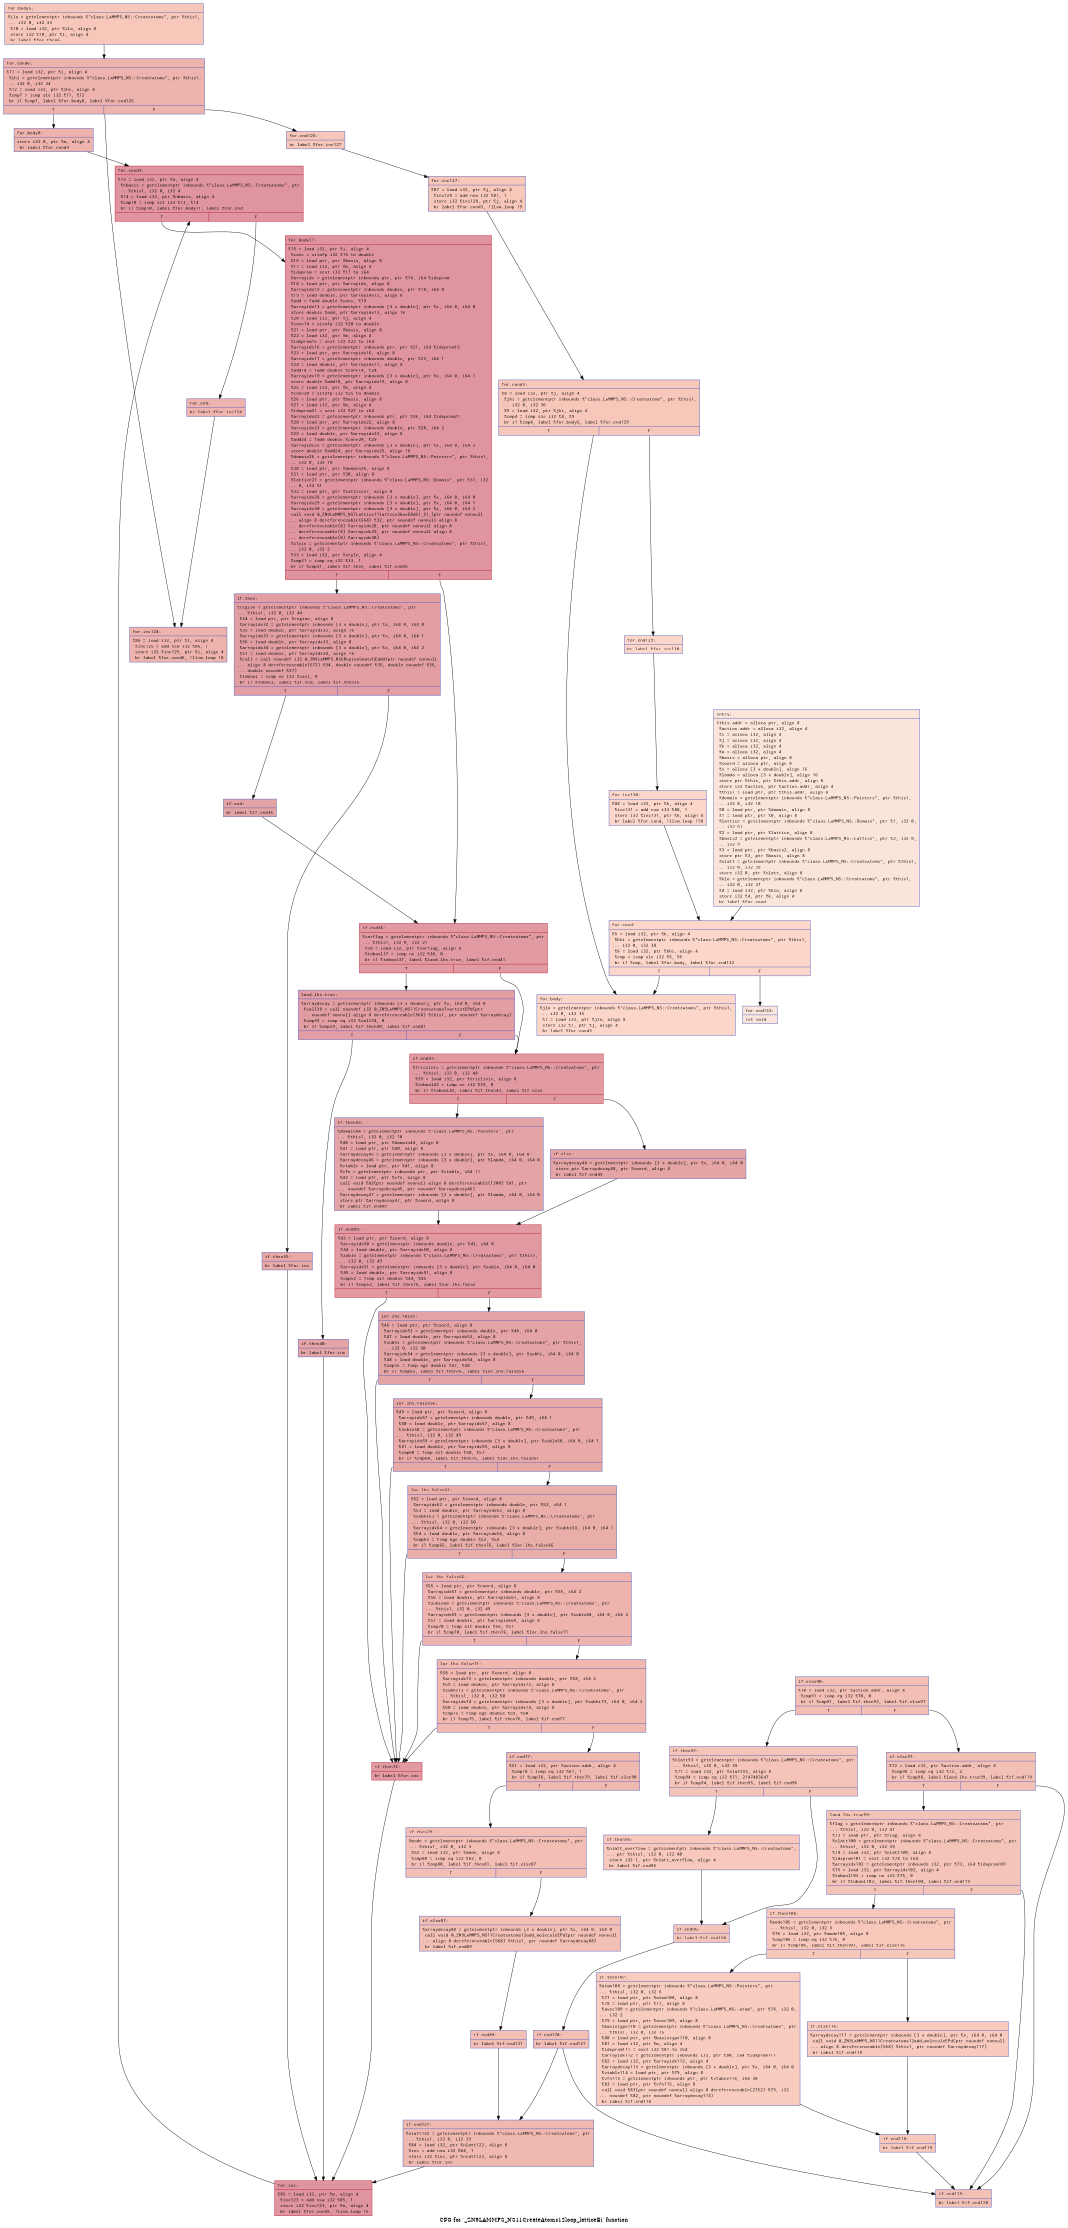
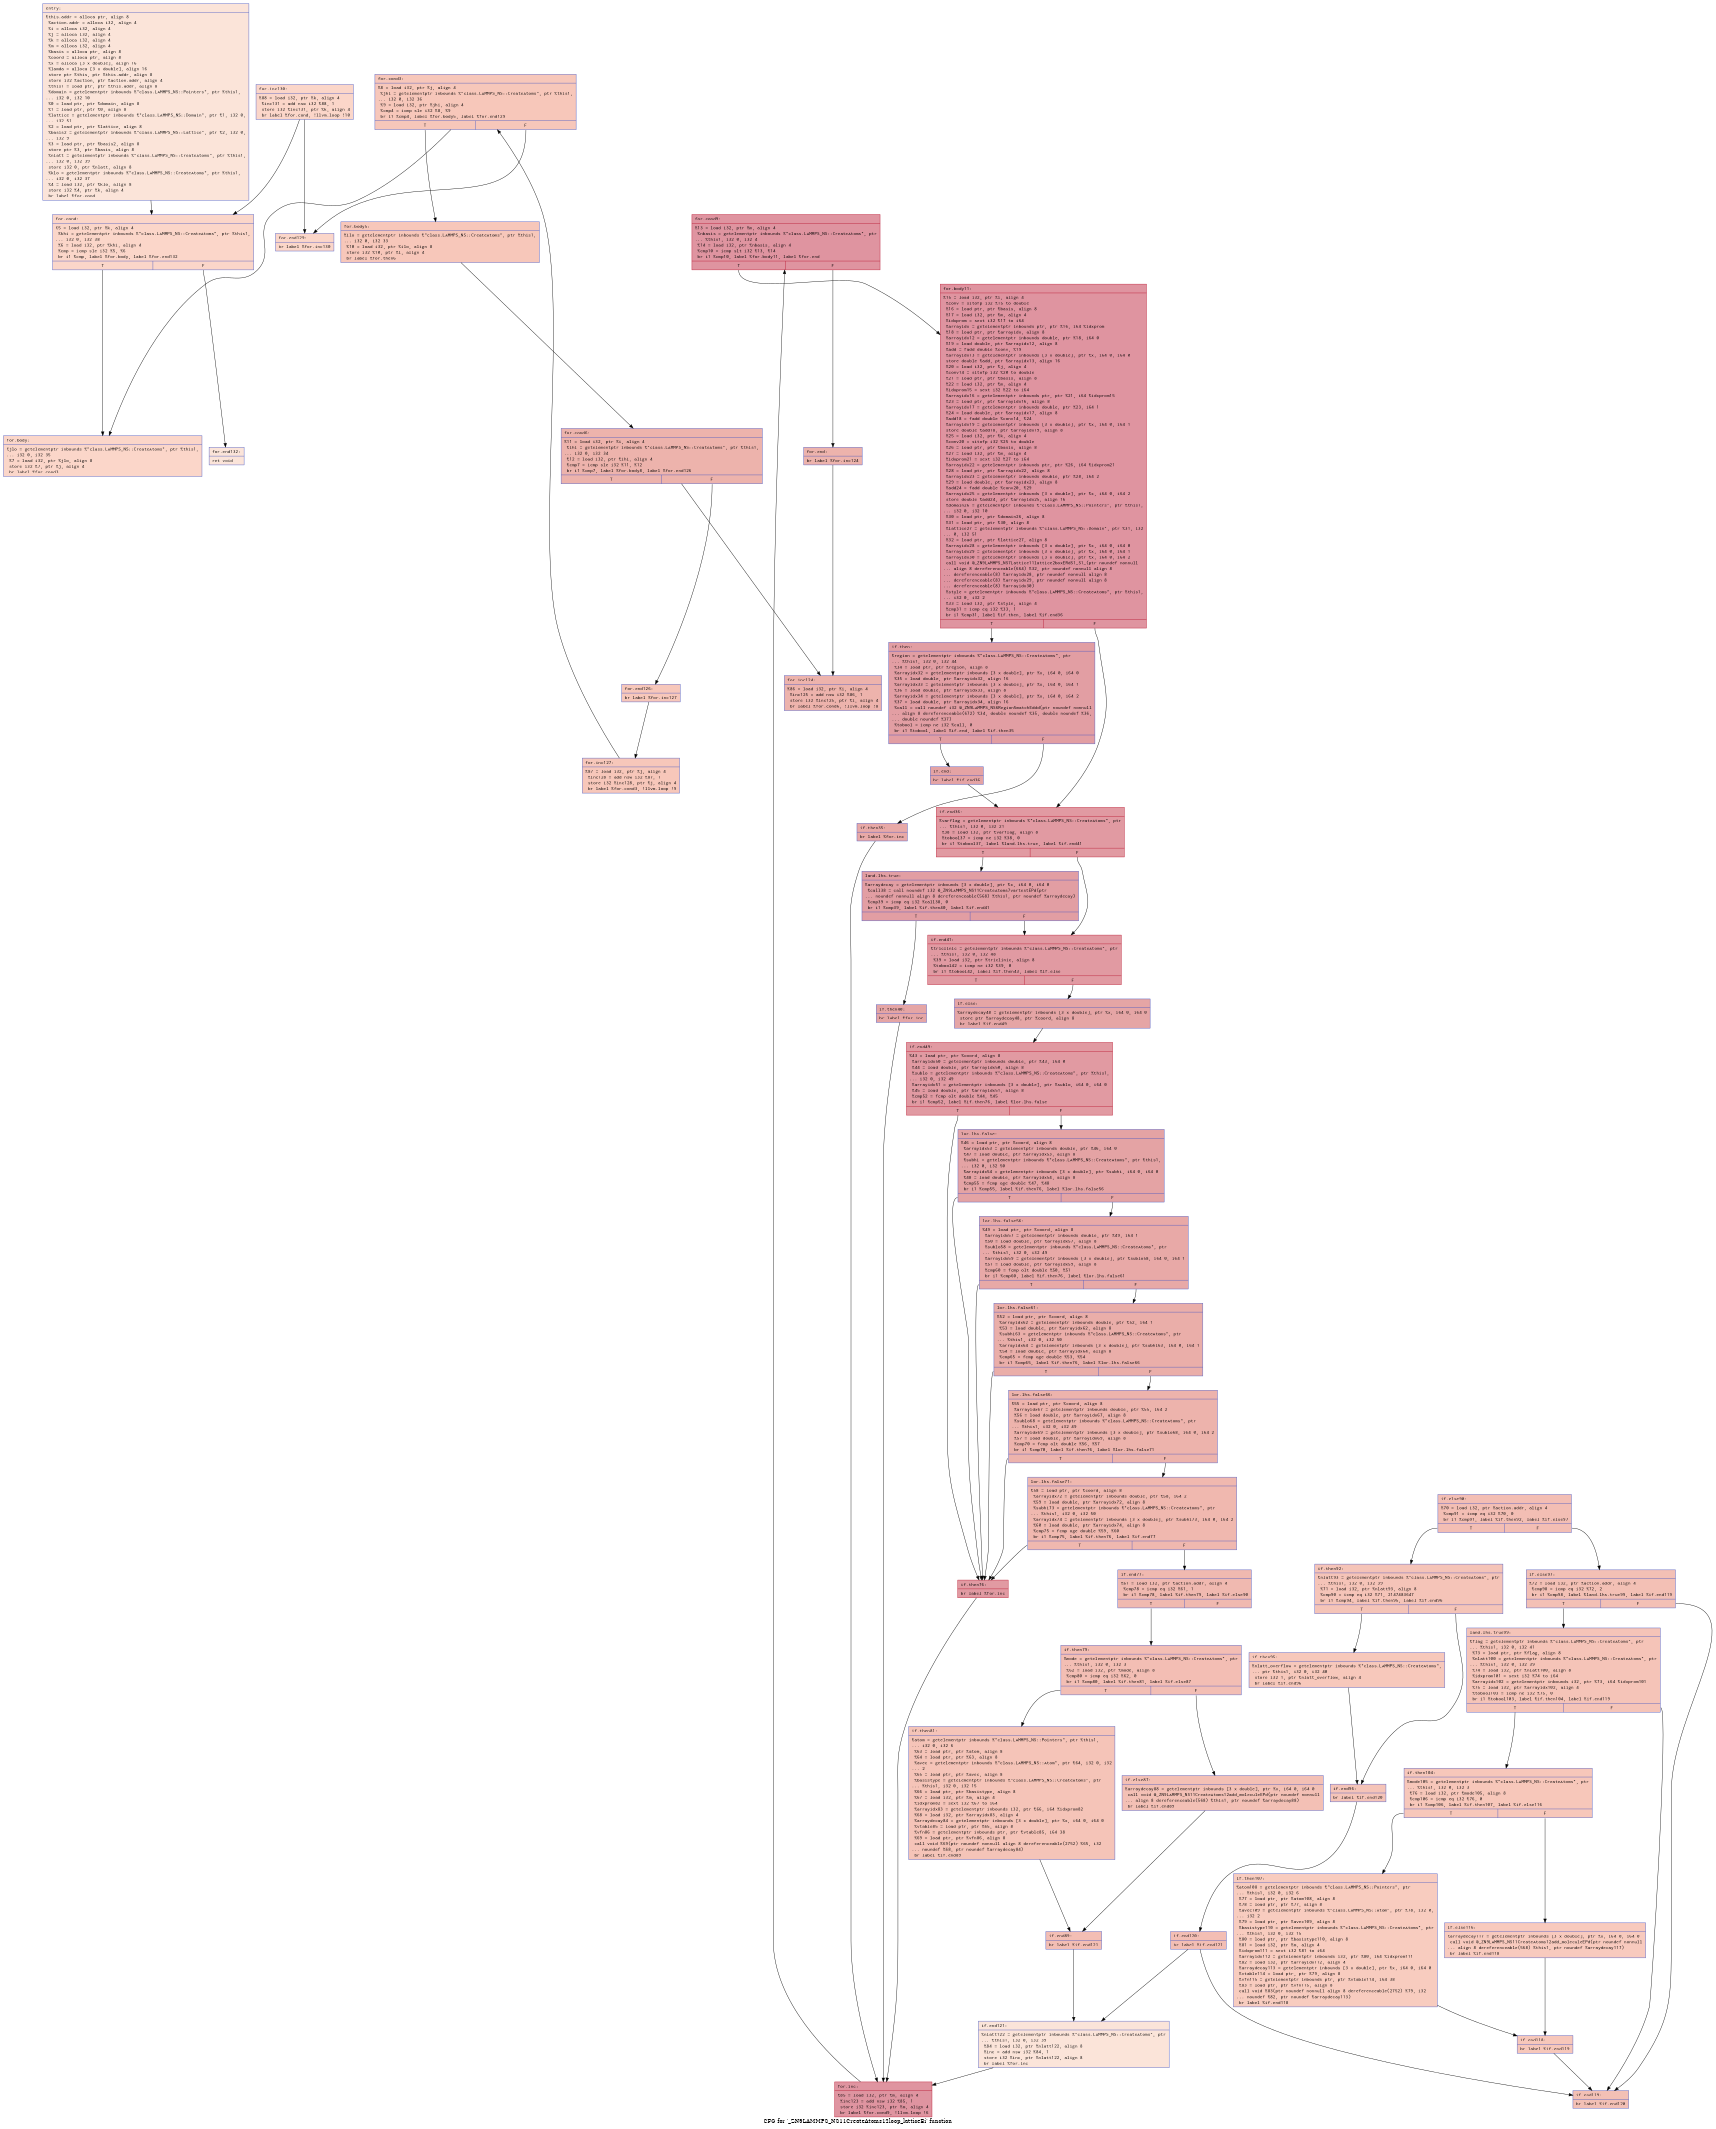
node "for.body8:": removed
edge "for.cond3:" -> "for.body5:": added
edge "for.end129:" -> "for.inc130:": reversed
node "if.then43:": removed
node "if.then92:": text "%cmp94 = icmp eq i32 %71, 2147483647" -> "%cmp90 = icmp eq i32 %71, 2147483647"
node "if.then81:": added
node "if.end121:": fillcolor #de614d70 -> #f5c1a970
